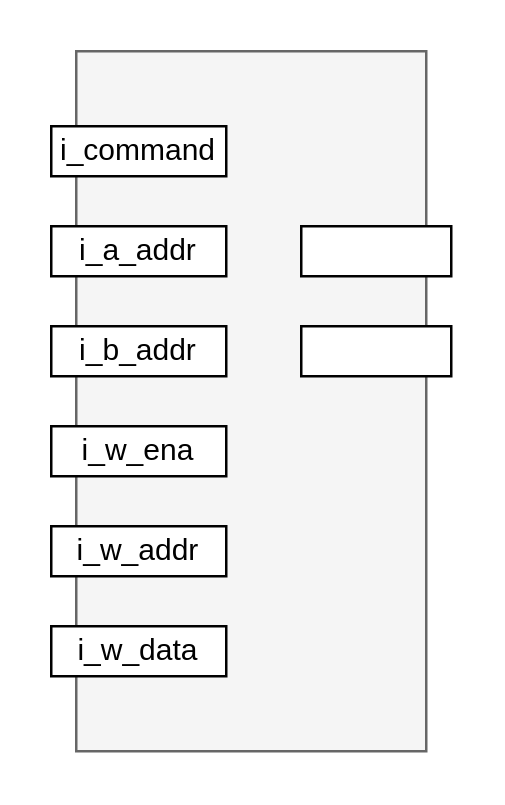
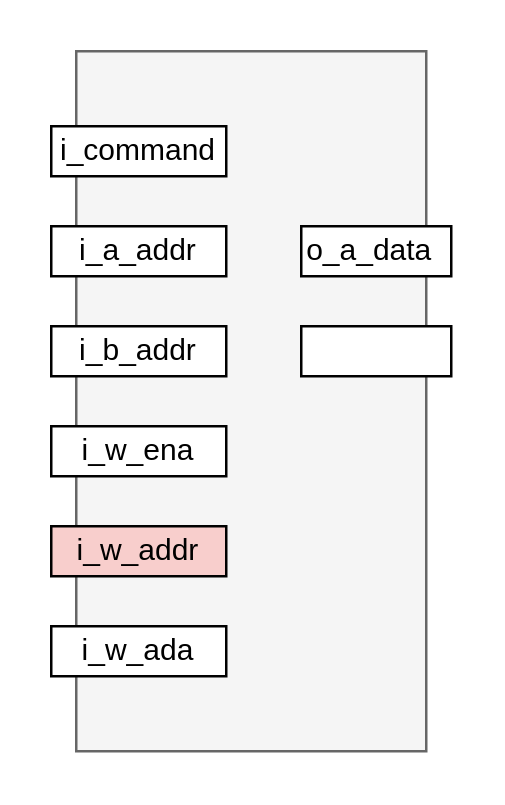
node "o_a_data": added
node "i_w_addr": fillcolor #ffffff -> #f8cecc
node "i_w_data": label "i_w_data" -> "i_w_ada"
